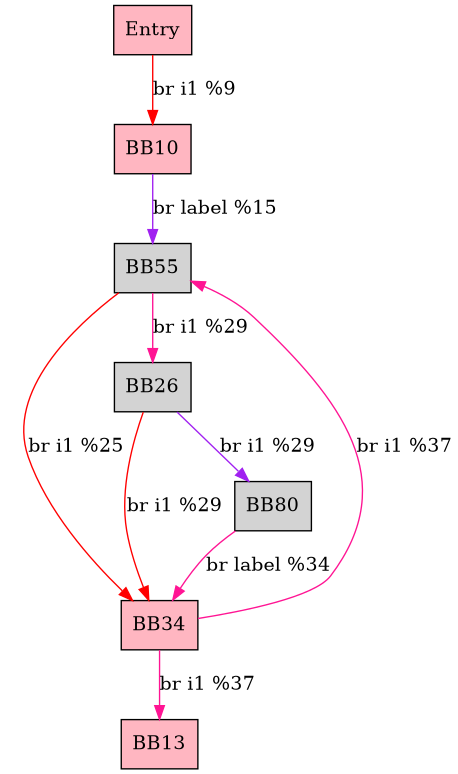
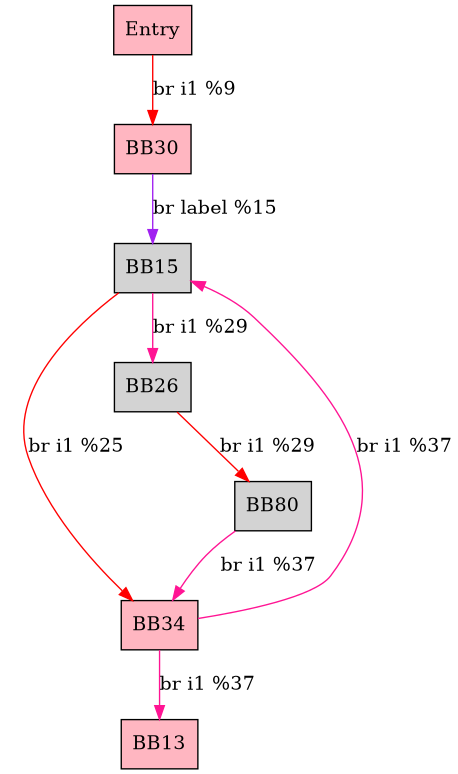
node "BB10": label "BB10" -> "BB30"
node "BB55": label "BB55" -> "BB15"
edge "BB26" -> "BB80": color purple -> red
edge "BB26" -> "BB34": removed, label "br i1 %29"
edge "BB80" -> "BB34": label "br label %34" -> "br i1 %37"
